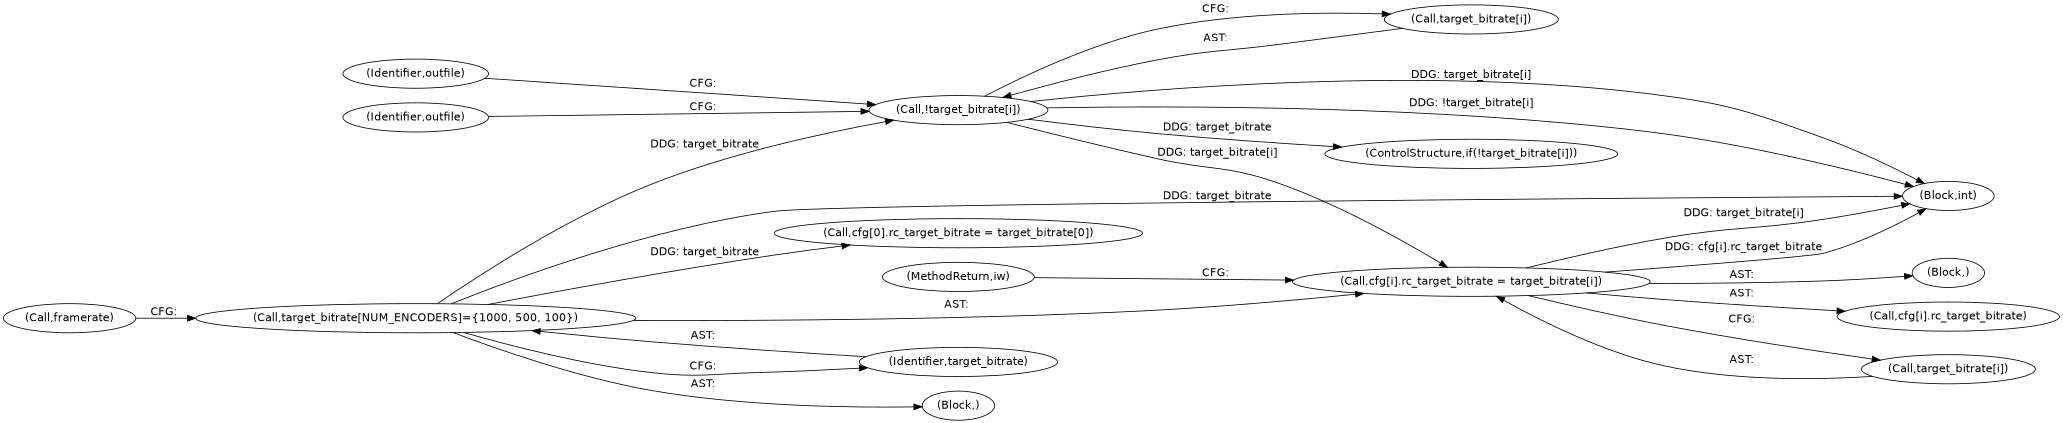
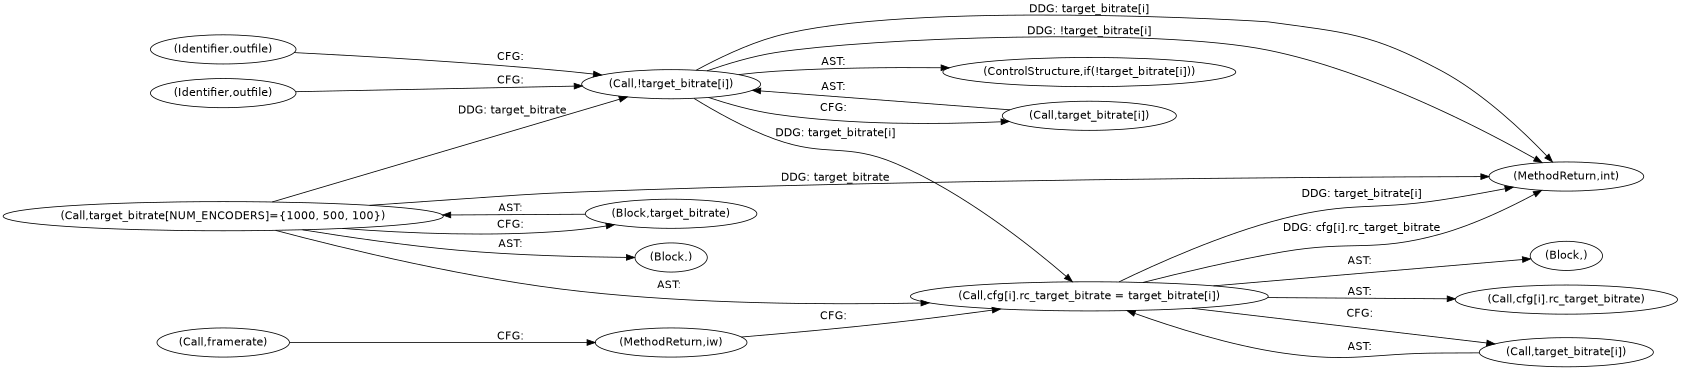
edge "(Call,!target_bitrate[i])" -> "(ControlStructure,if(!target_bitrate[i]))": label "DDG: target_bitrate" -> "AST: "
node "(Block,int)": label "(Block,int)" -> "(MethodReturn,int)"
node "(Call,cfg[0].rc_target_bitrate = target_bitrate[0])": removed
edge "(Call,framerate)" -> "(Call,target_bitrate[NUM_ENCODERS]={1000, 500, 100})": now "(Call,framerate)" -> "(MethodReturn,iw)"
node "(Identifier,target_bitrate)": label "(Identifier,target_bitrate)" -> "(Block,target_bitrate)"
